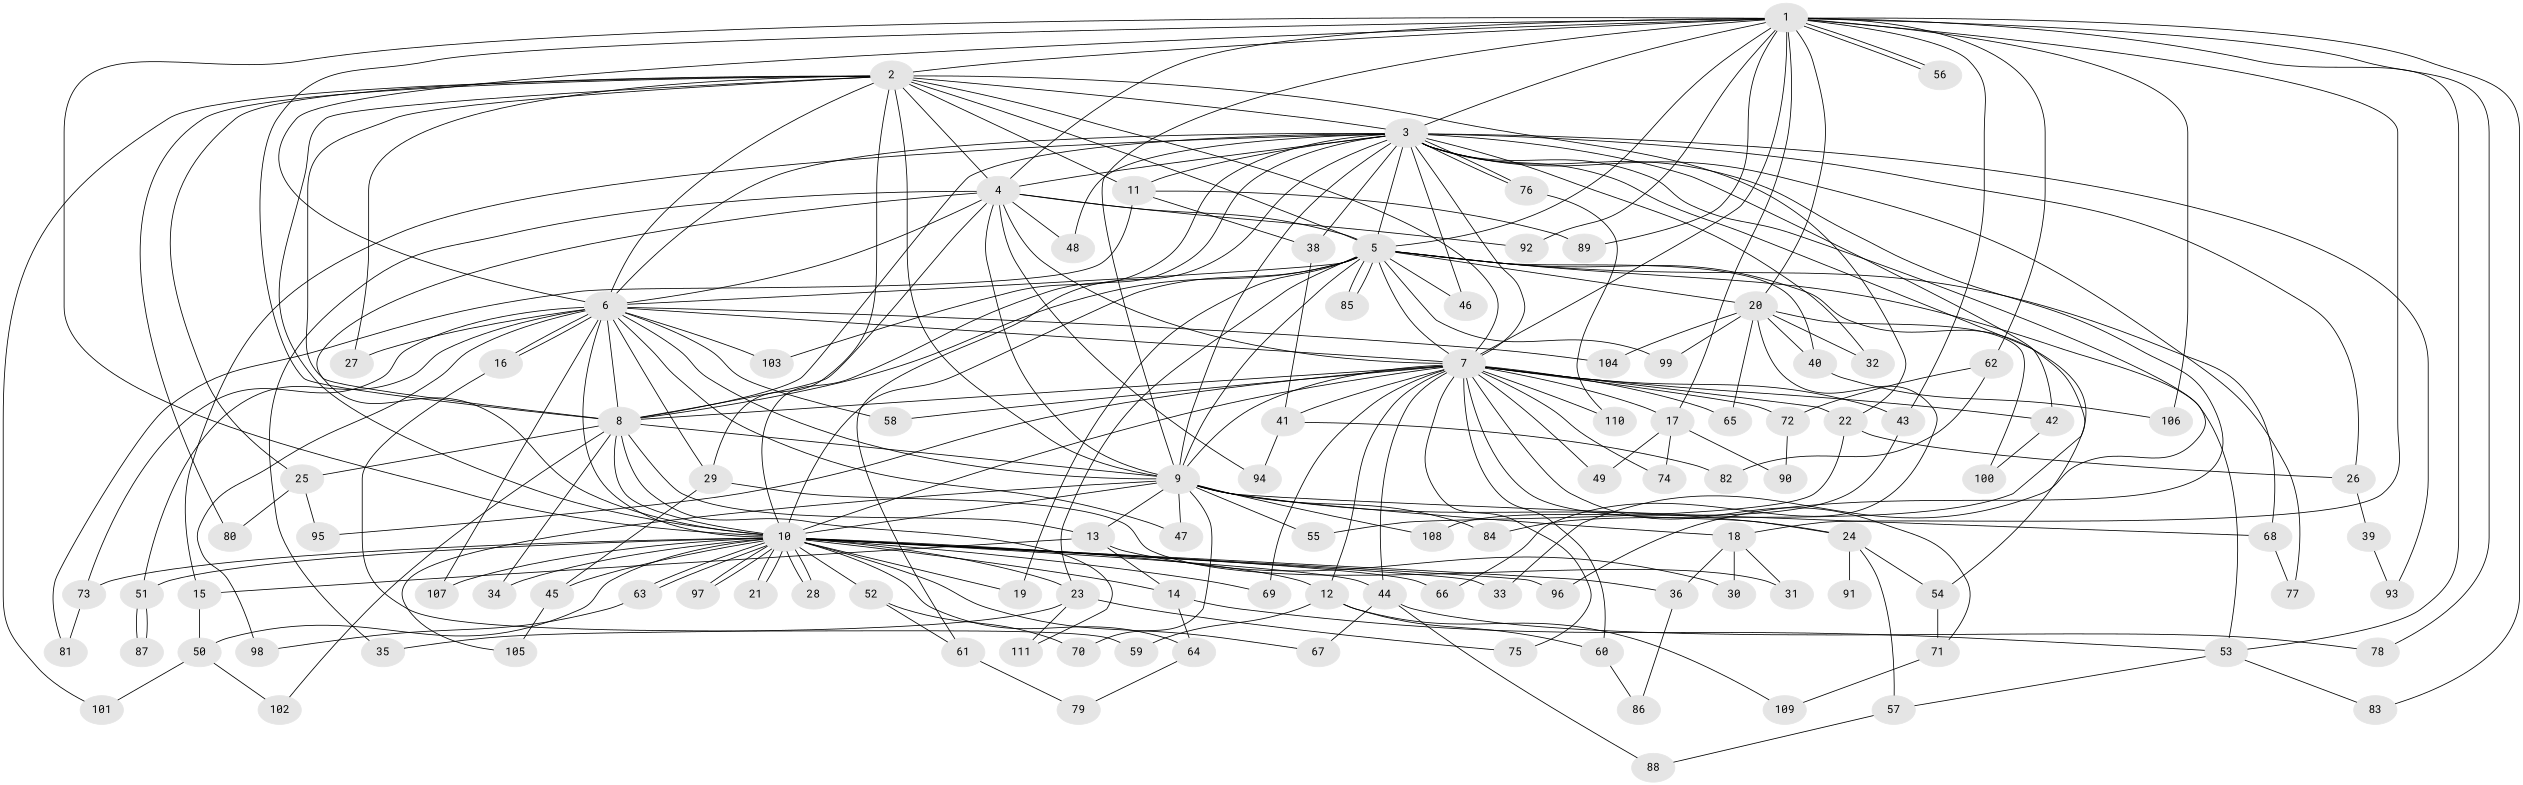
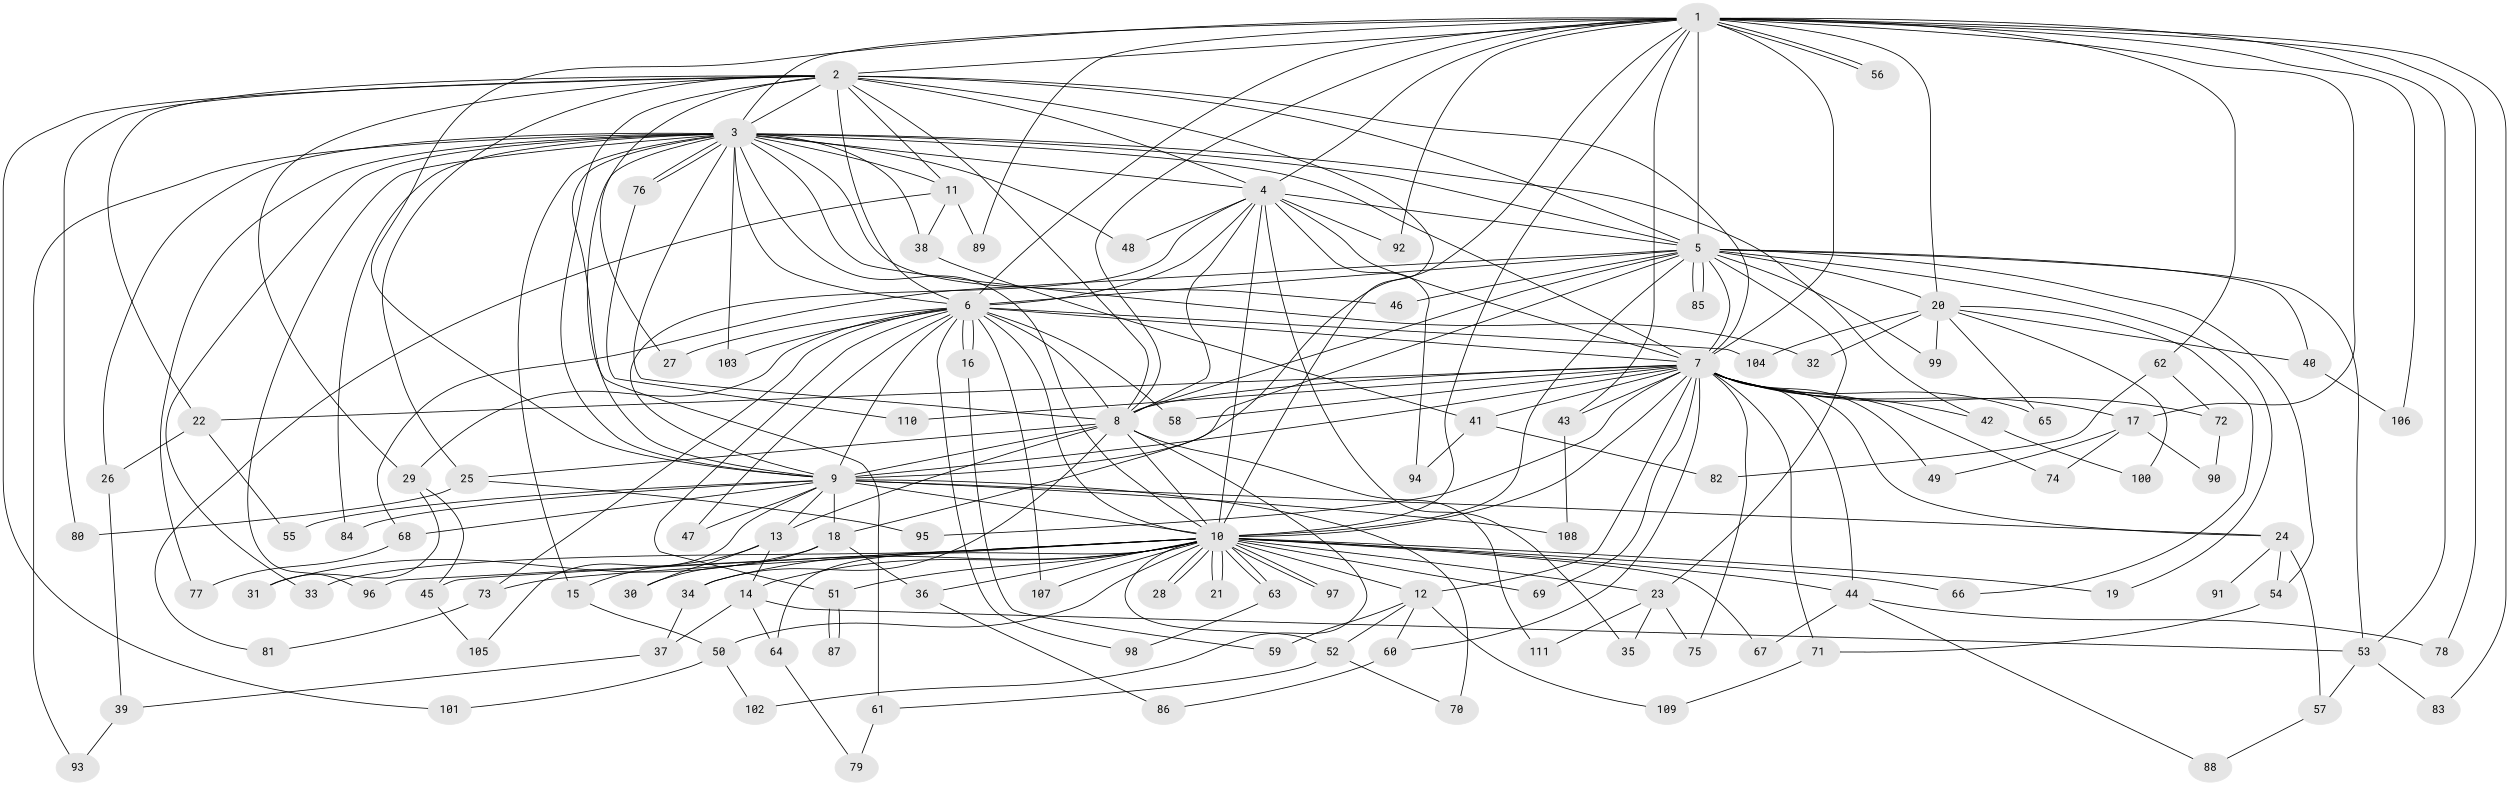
edge "12" -- "52": added
node "37": added
